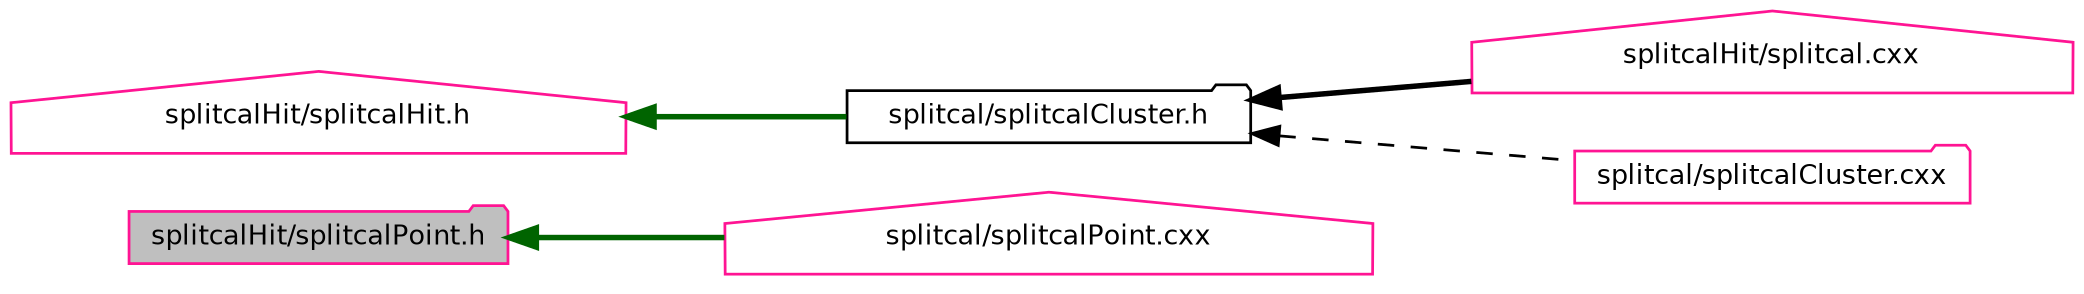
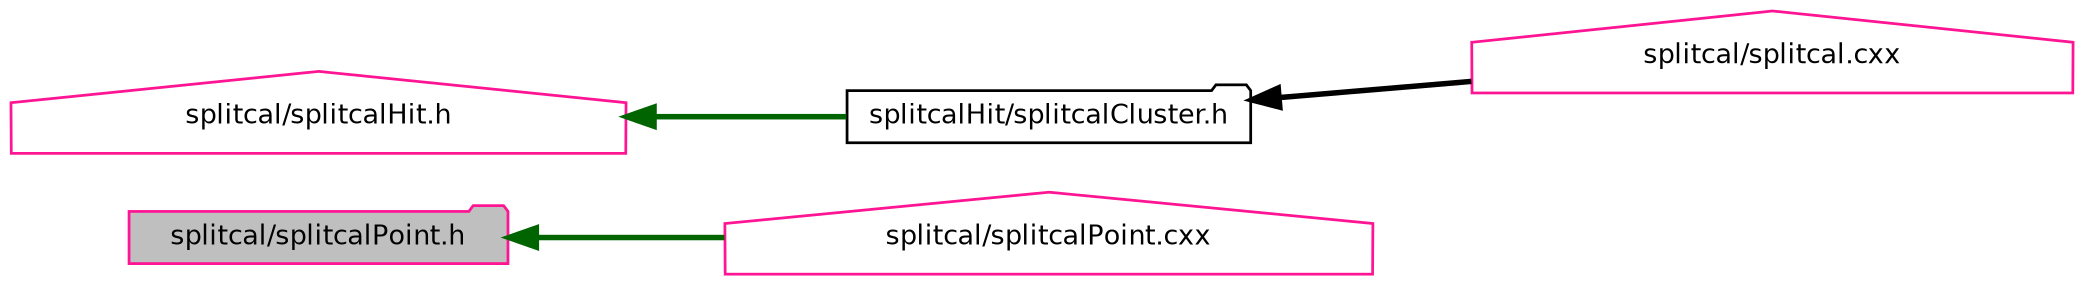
node "splitcalHit/splitcal.cxx": label "splitcalHit/splitcal.cxx" -> "splitcal/splitcal.cxx"
node "splitcalHit/splitcalHit.h": label "splitcalHit/splitcalHit.h" -> "splitcal/splitcalHit.h"
node "splitcal/splitcalCluster.h": label "splitcal/splitcalCluster.h" -> "splitcalHit/splitcalCluster.h"
node "splitcal/splitcalCluster.cxx": removed
node "splitcalHit/splitcalPoint.h": label "splitcalHit/splitcalPoint.h" -> "splitcal/splitcalPoint.h"
